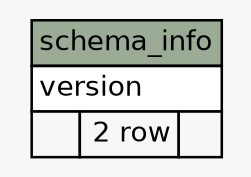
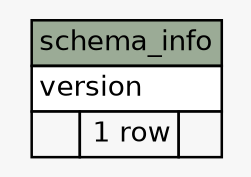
node "schema_info": text "2 row" -> "1 row"
